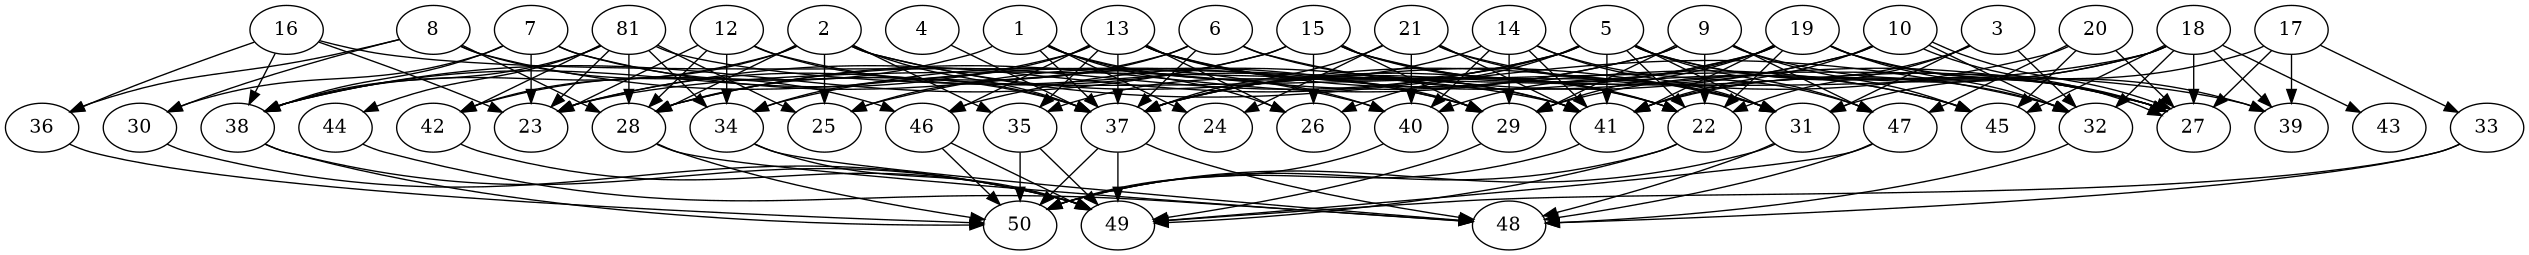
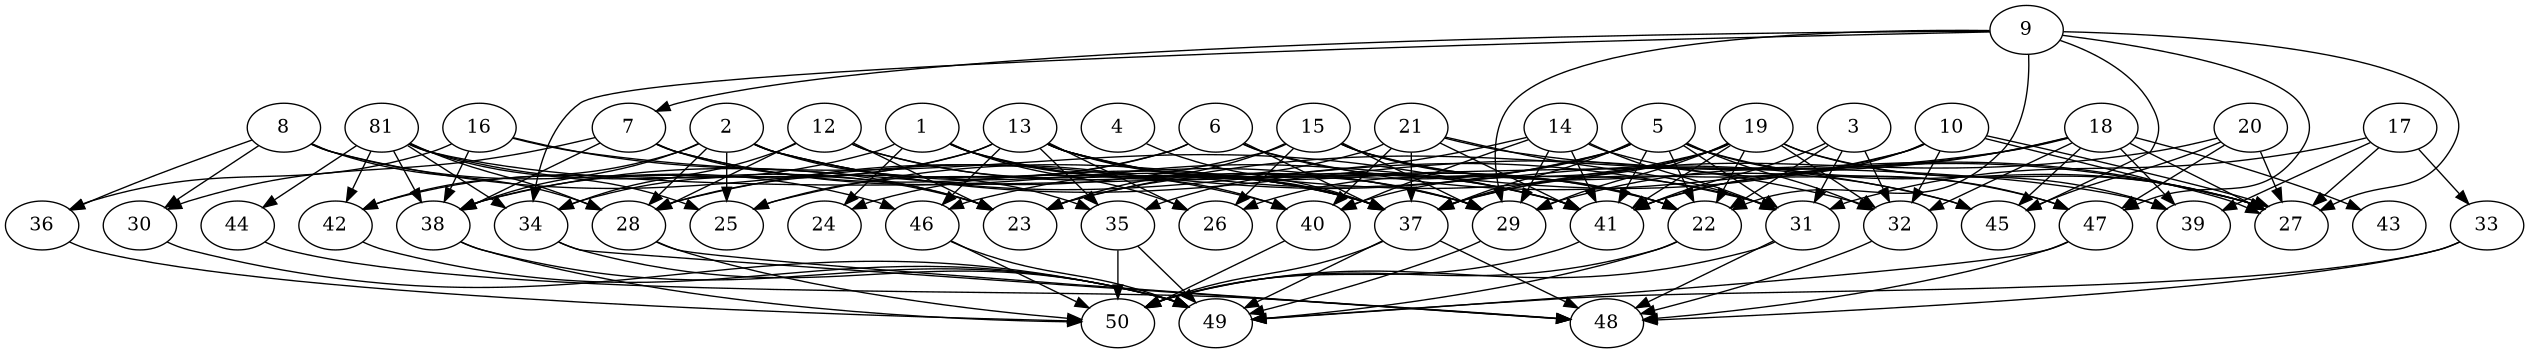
edge "9" -> "28": now "9" -> "7"
